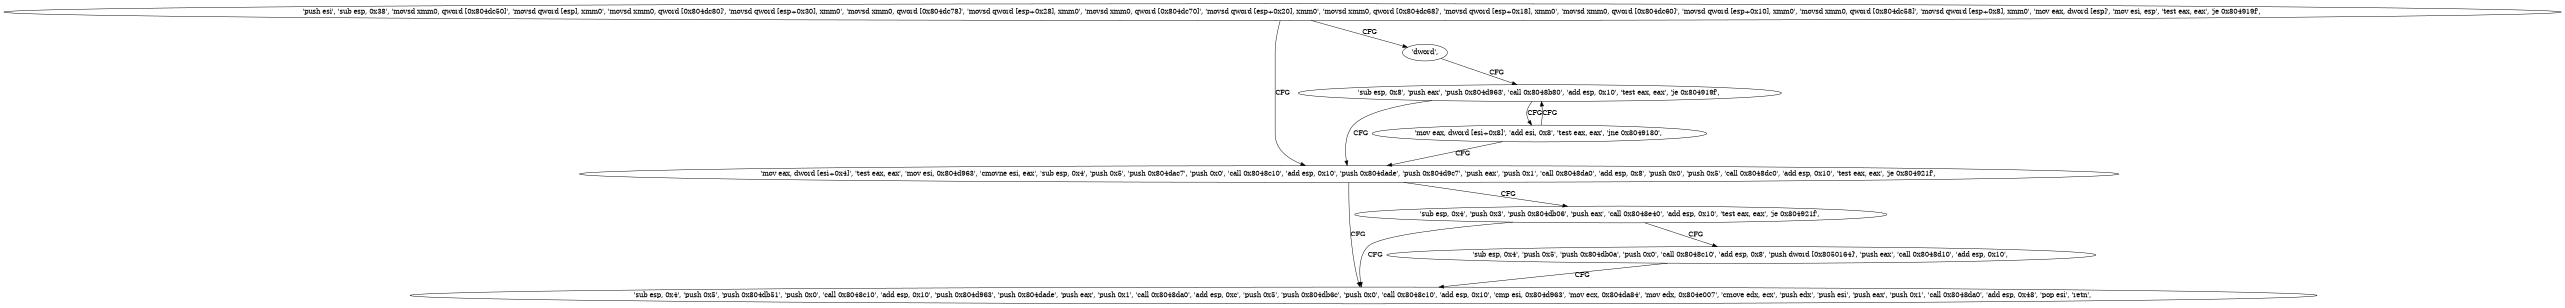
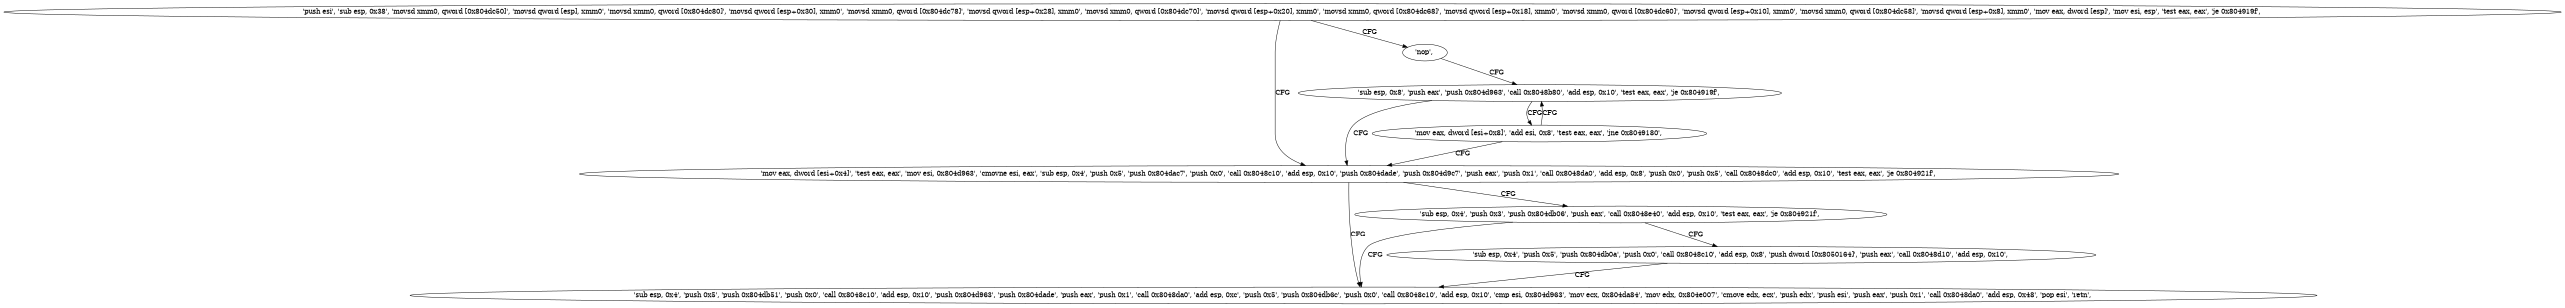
node "'dword',": label "'dword'," -> "'nop',"
